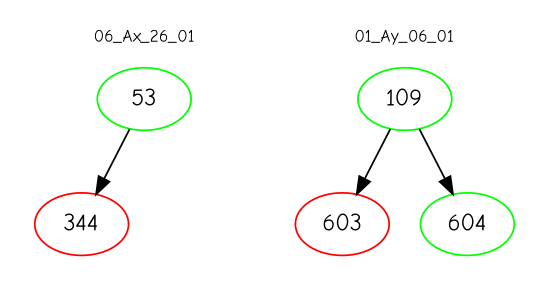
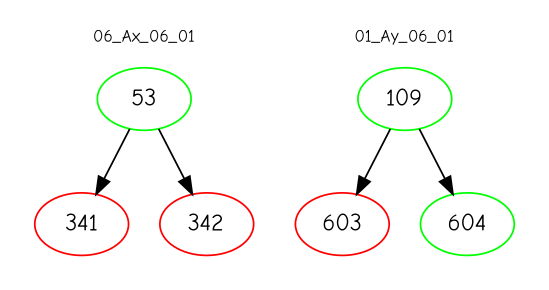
cluster "06_Ax_26_01": label "06_Ax_26_01" -> "06_Ax_06_01"
node "344": label "344" -> "341"
node "342": added
